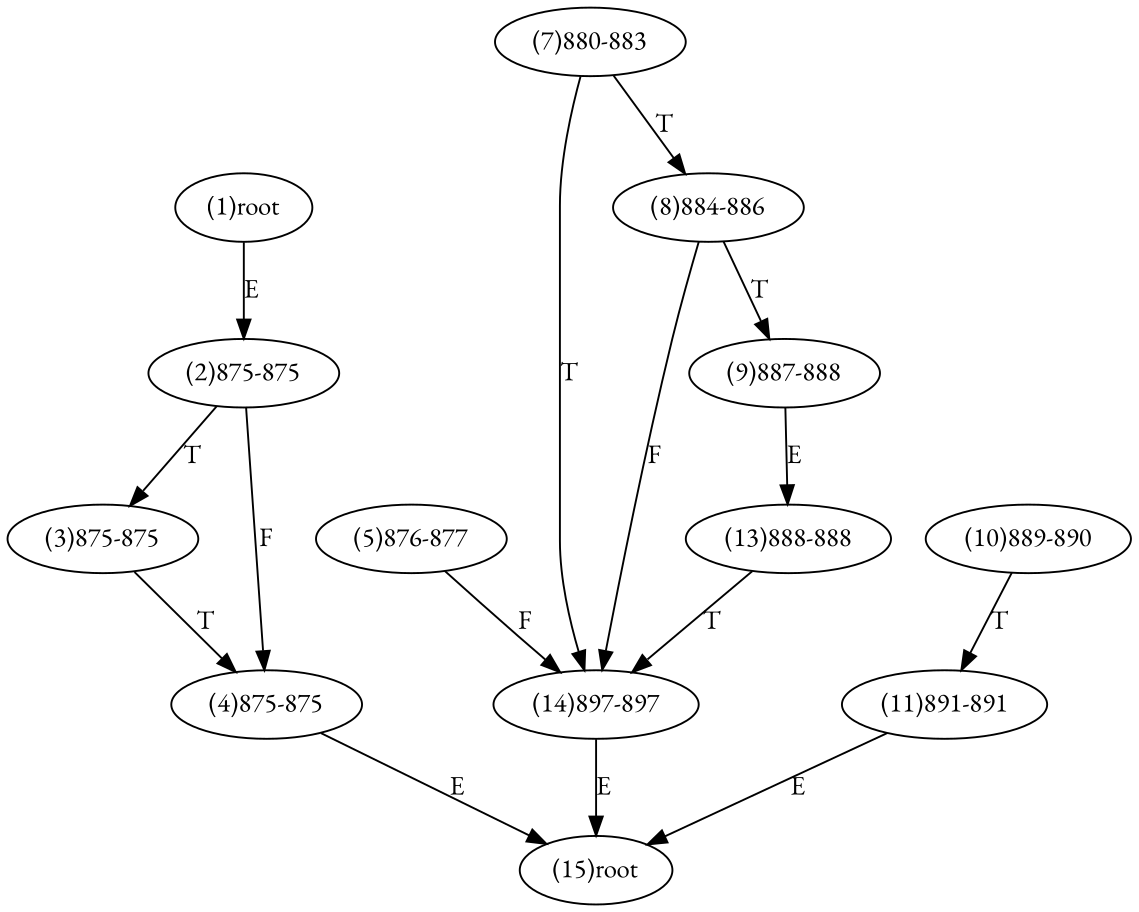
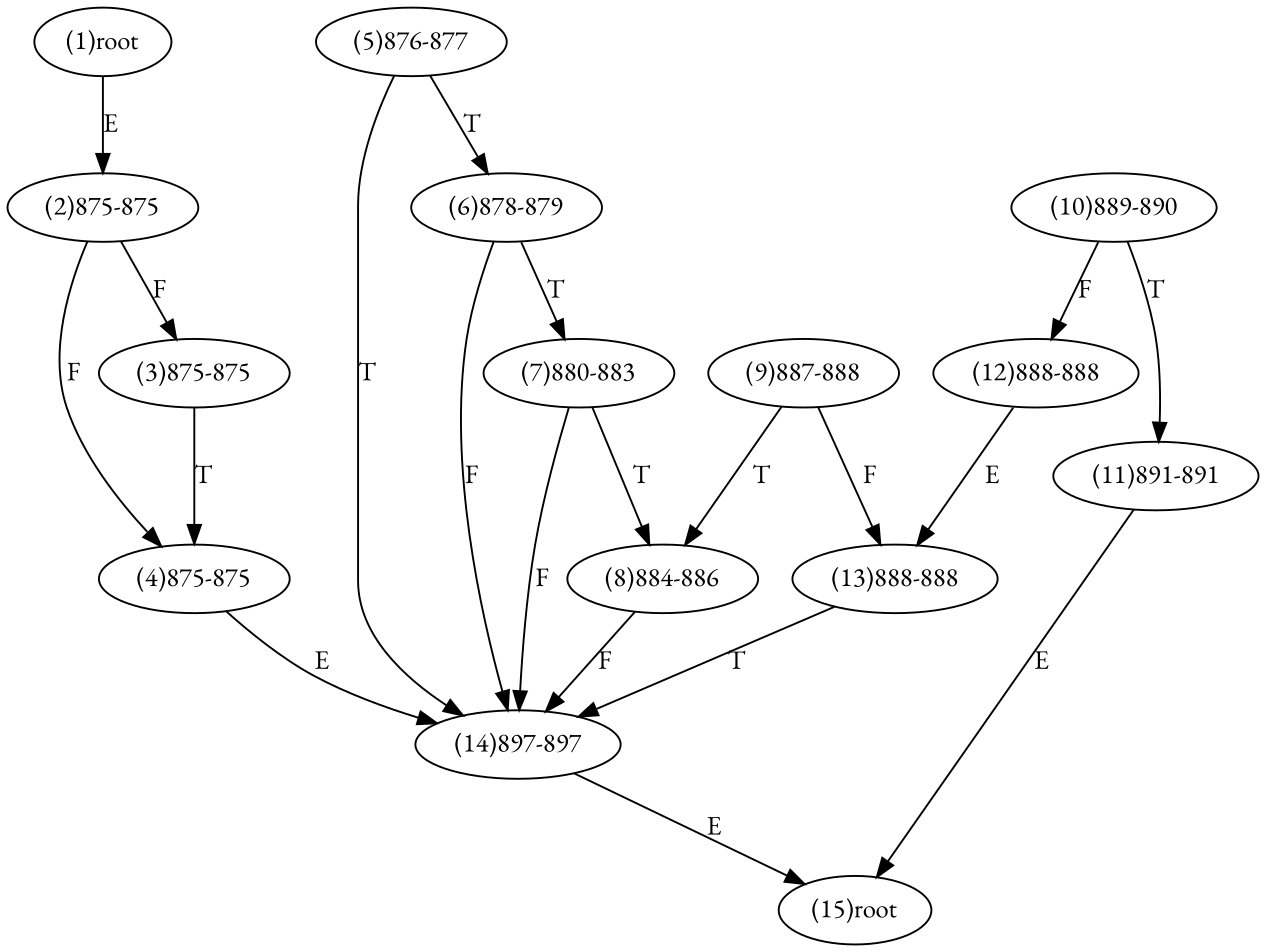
node "(6)878-879": added
edge "(8)884-886" -> "(9)887-888": reversed
edge "(7)880-883" -> "(14)897-897": label "T" -> "F"
node "(12)888-888": added
edge "(2)875-875" -> "(3)875-875": label "T" -> "F"
edge "(9)887-888" -> "(13)888-888": label "E" -> "F"
edge "(5)876-877" -> "(14)897-897": label "F" -> "T"
edge "(4)875-875" -> "(15)root": now "(4)875-875" -> "(14)897-897"
